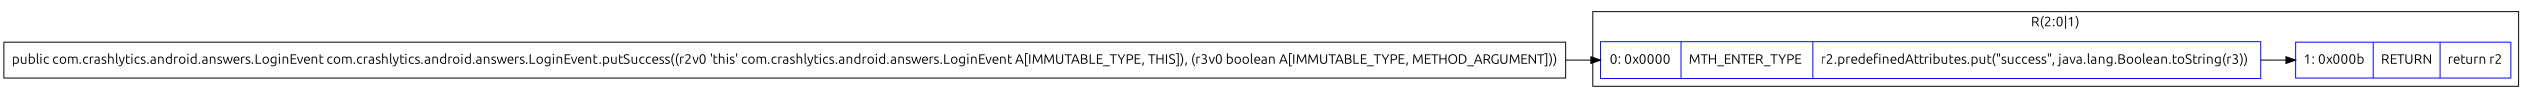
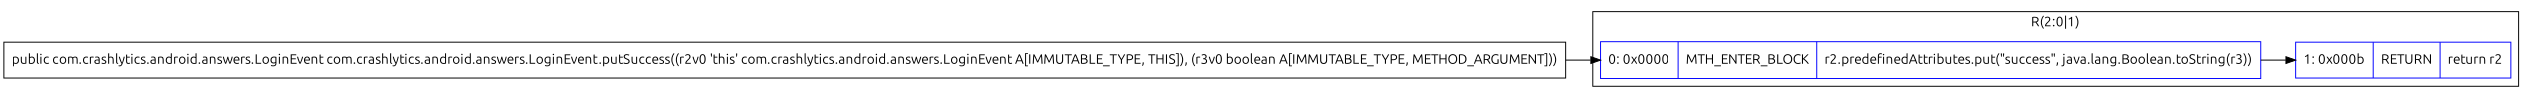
node "0: 0x0000": text "MTH_ENTER_TYPE" -> "MTH_ENTER_BLOCK"
